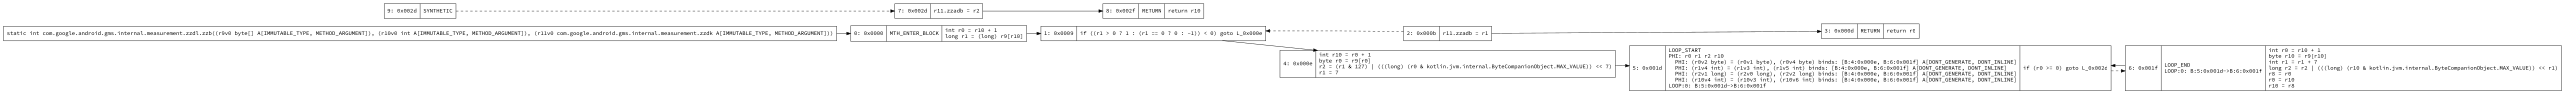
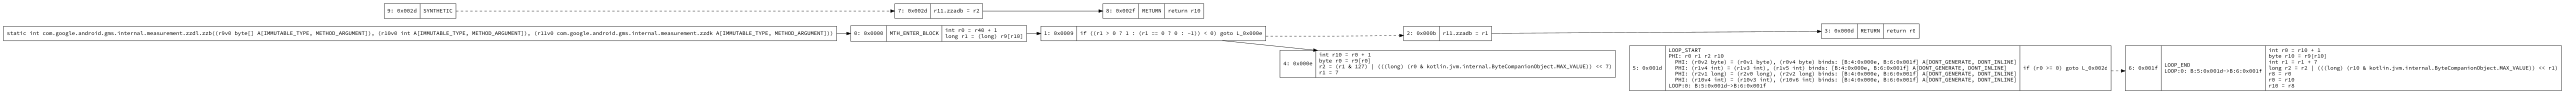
node "0: 0x0000": text "int r0 = r10 + 1" -> "int r0 = r40 + 1"
edge "2: 0x000b" -> "1: 0x0009": reversed
edge "4: 0x000e" -> "5: 0x001d": removed
edge "6: 0x001f" -> "5: 0x001d": removed
